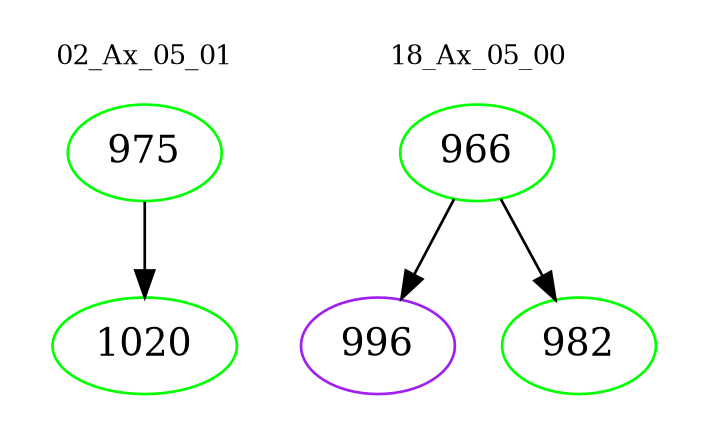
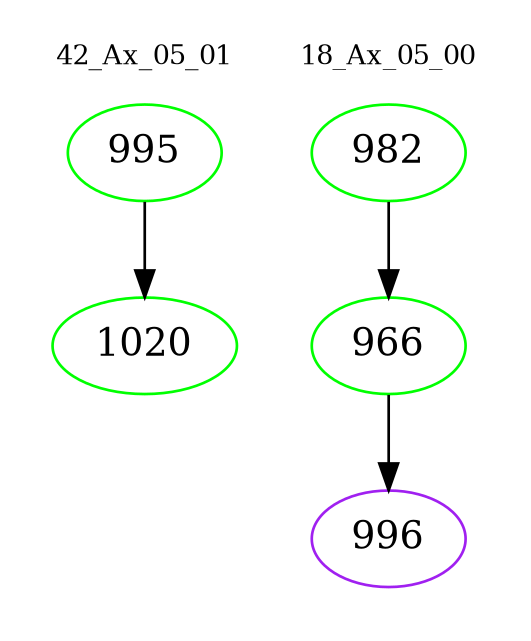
cluster "02_Ax_05_01": label "02_Ax_05_01" -> "42_Ax_05_01"
node "975": label "975" -> "995"
edge "966" -> "982": reversed
